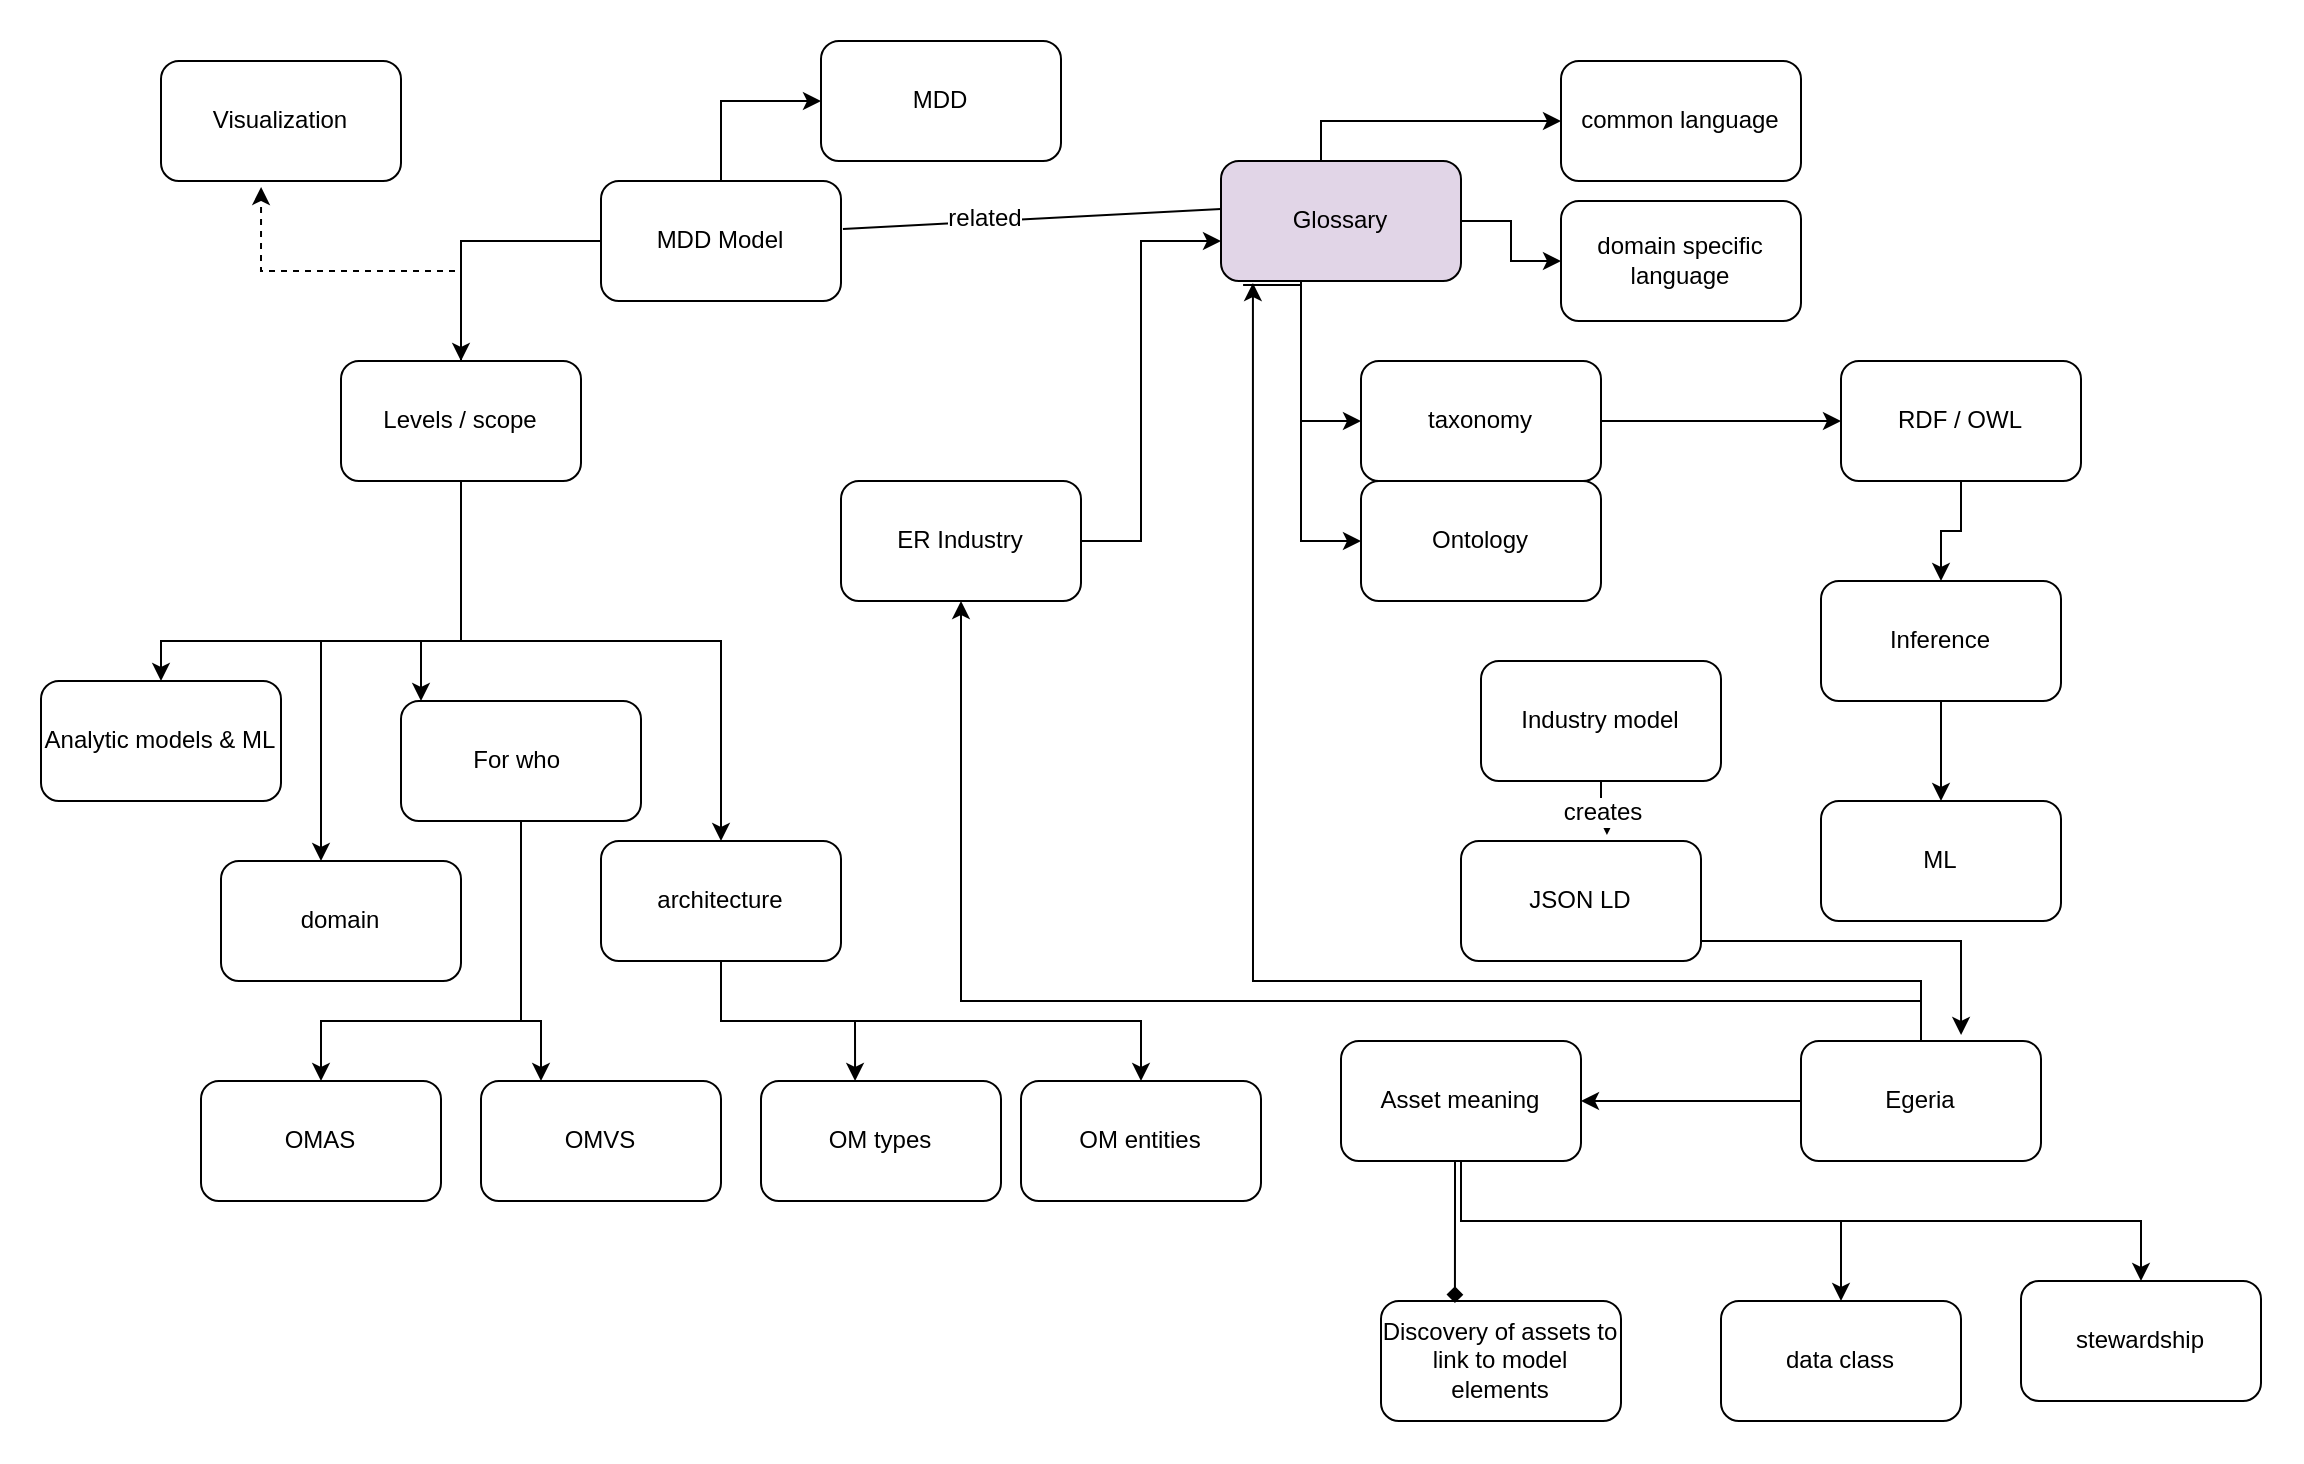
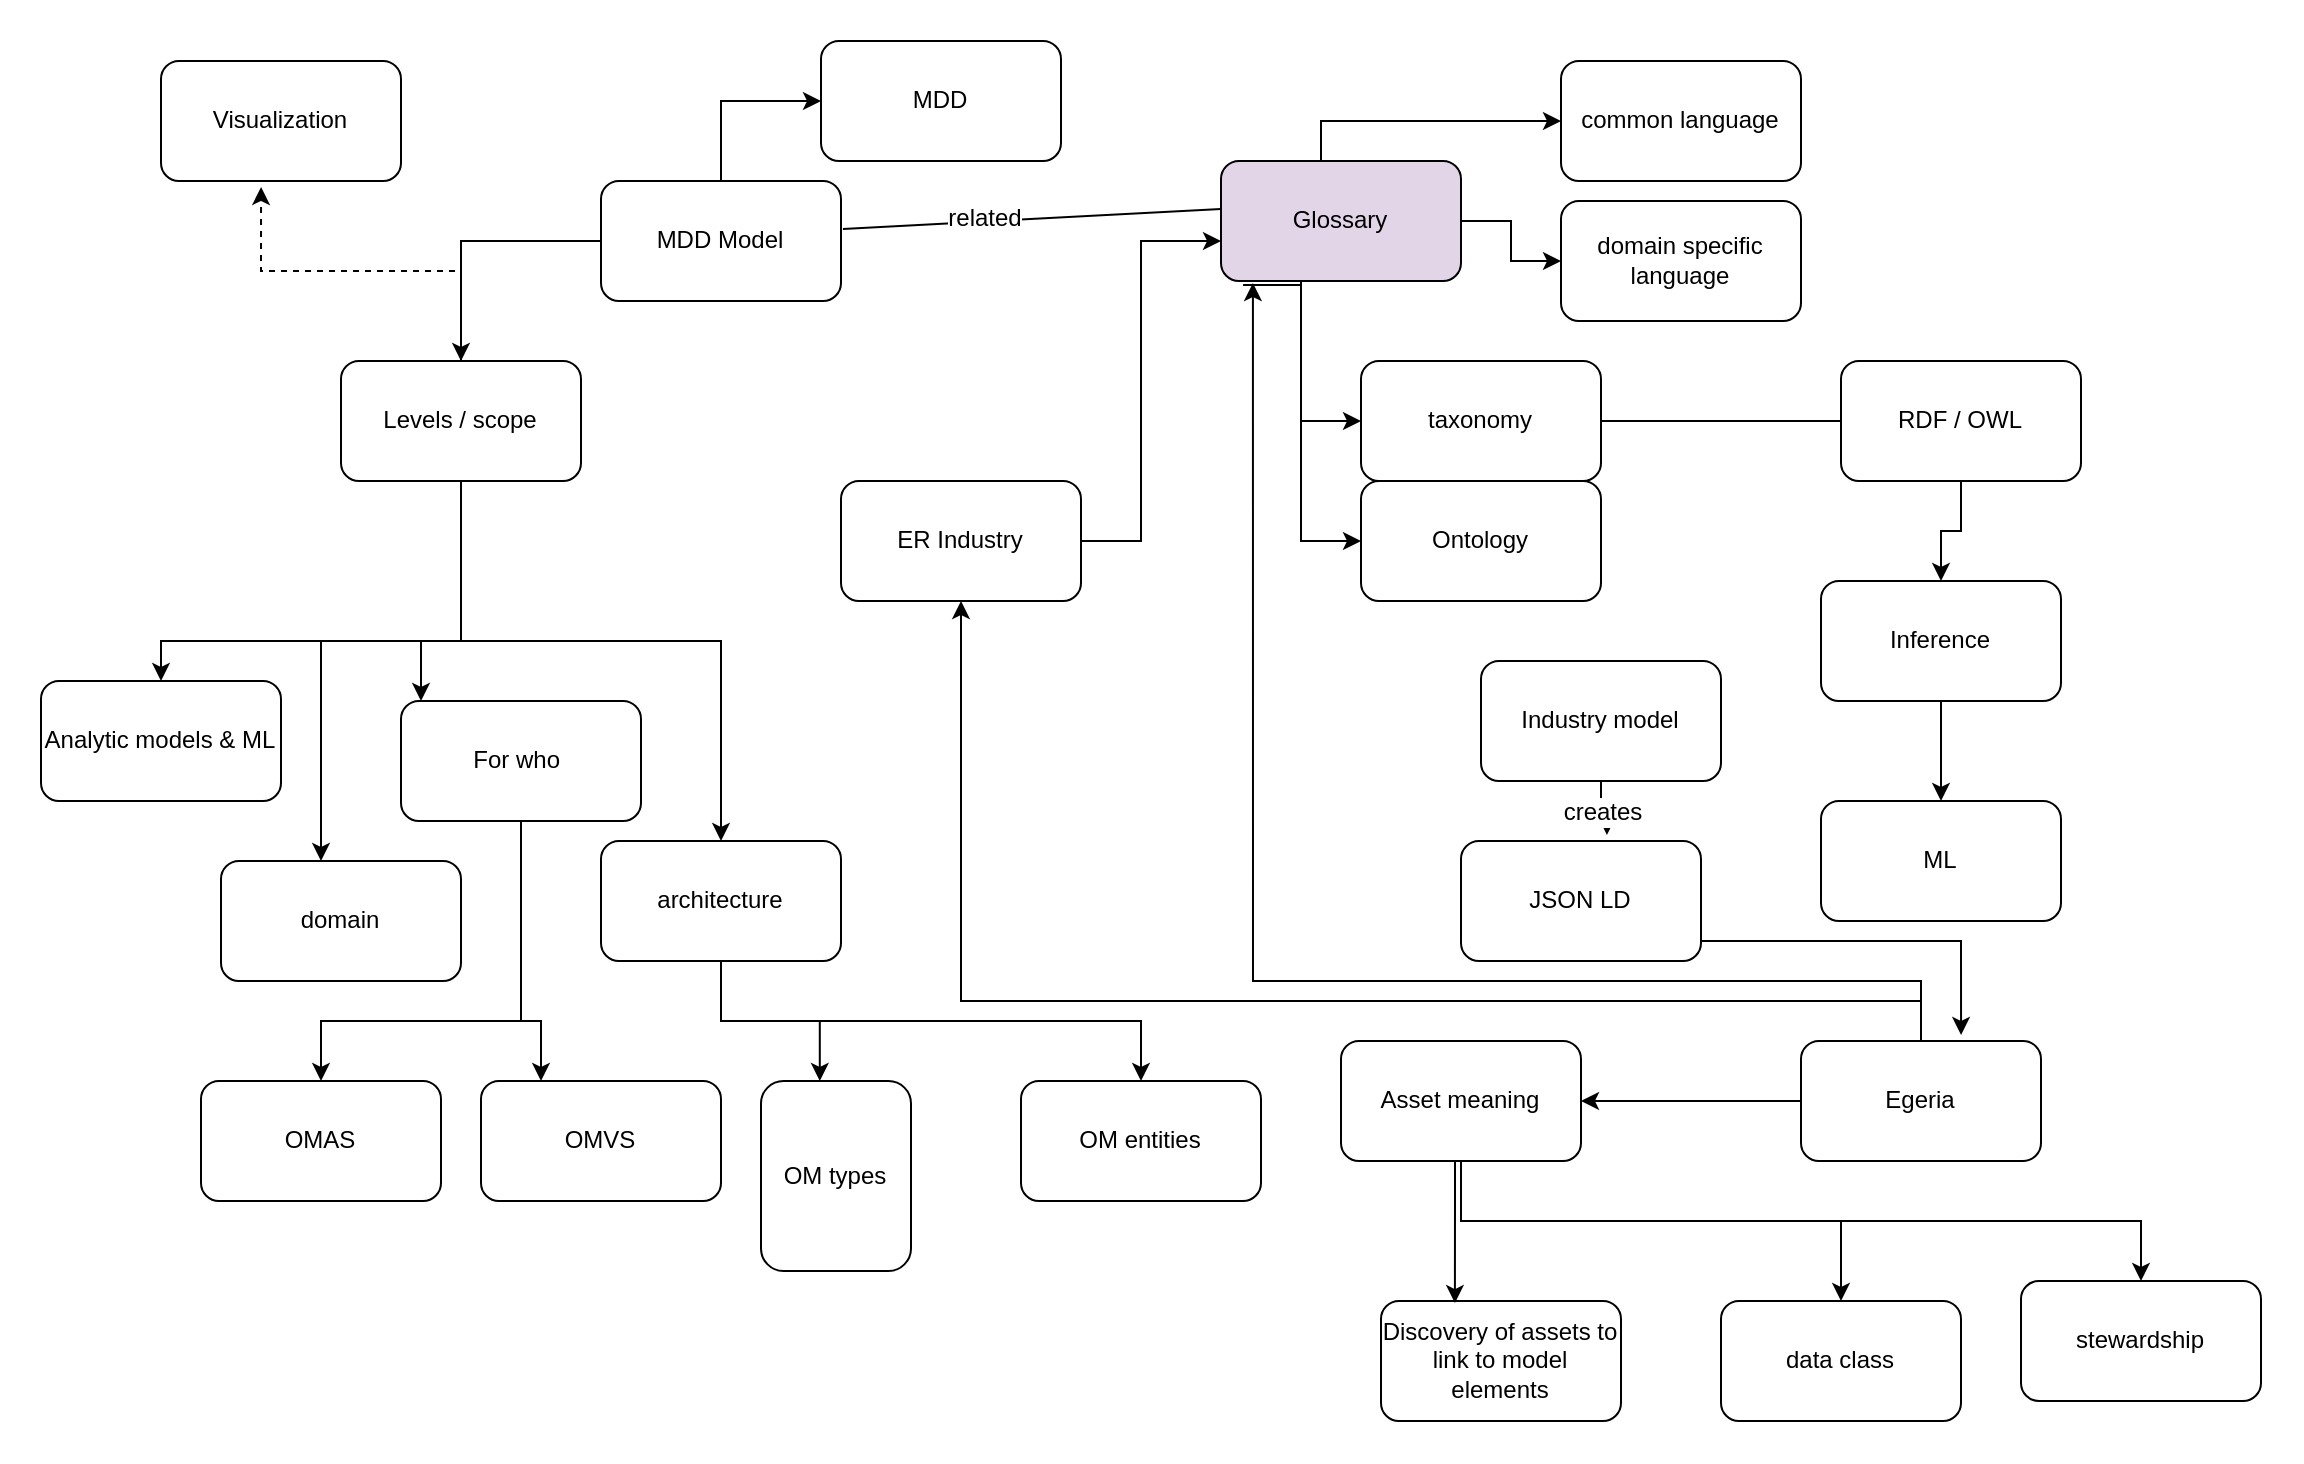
edge "taxonomy" -> "RDF / OWL": arrowhead classic -> none
node "OM types": size 240x120 -> 150x190
edge "Asset meaning" -> "Discovery of assets to link to model elements": arrowhead diamond -> classic
